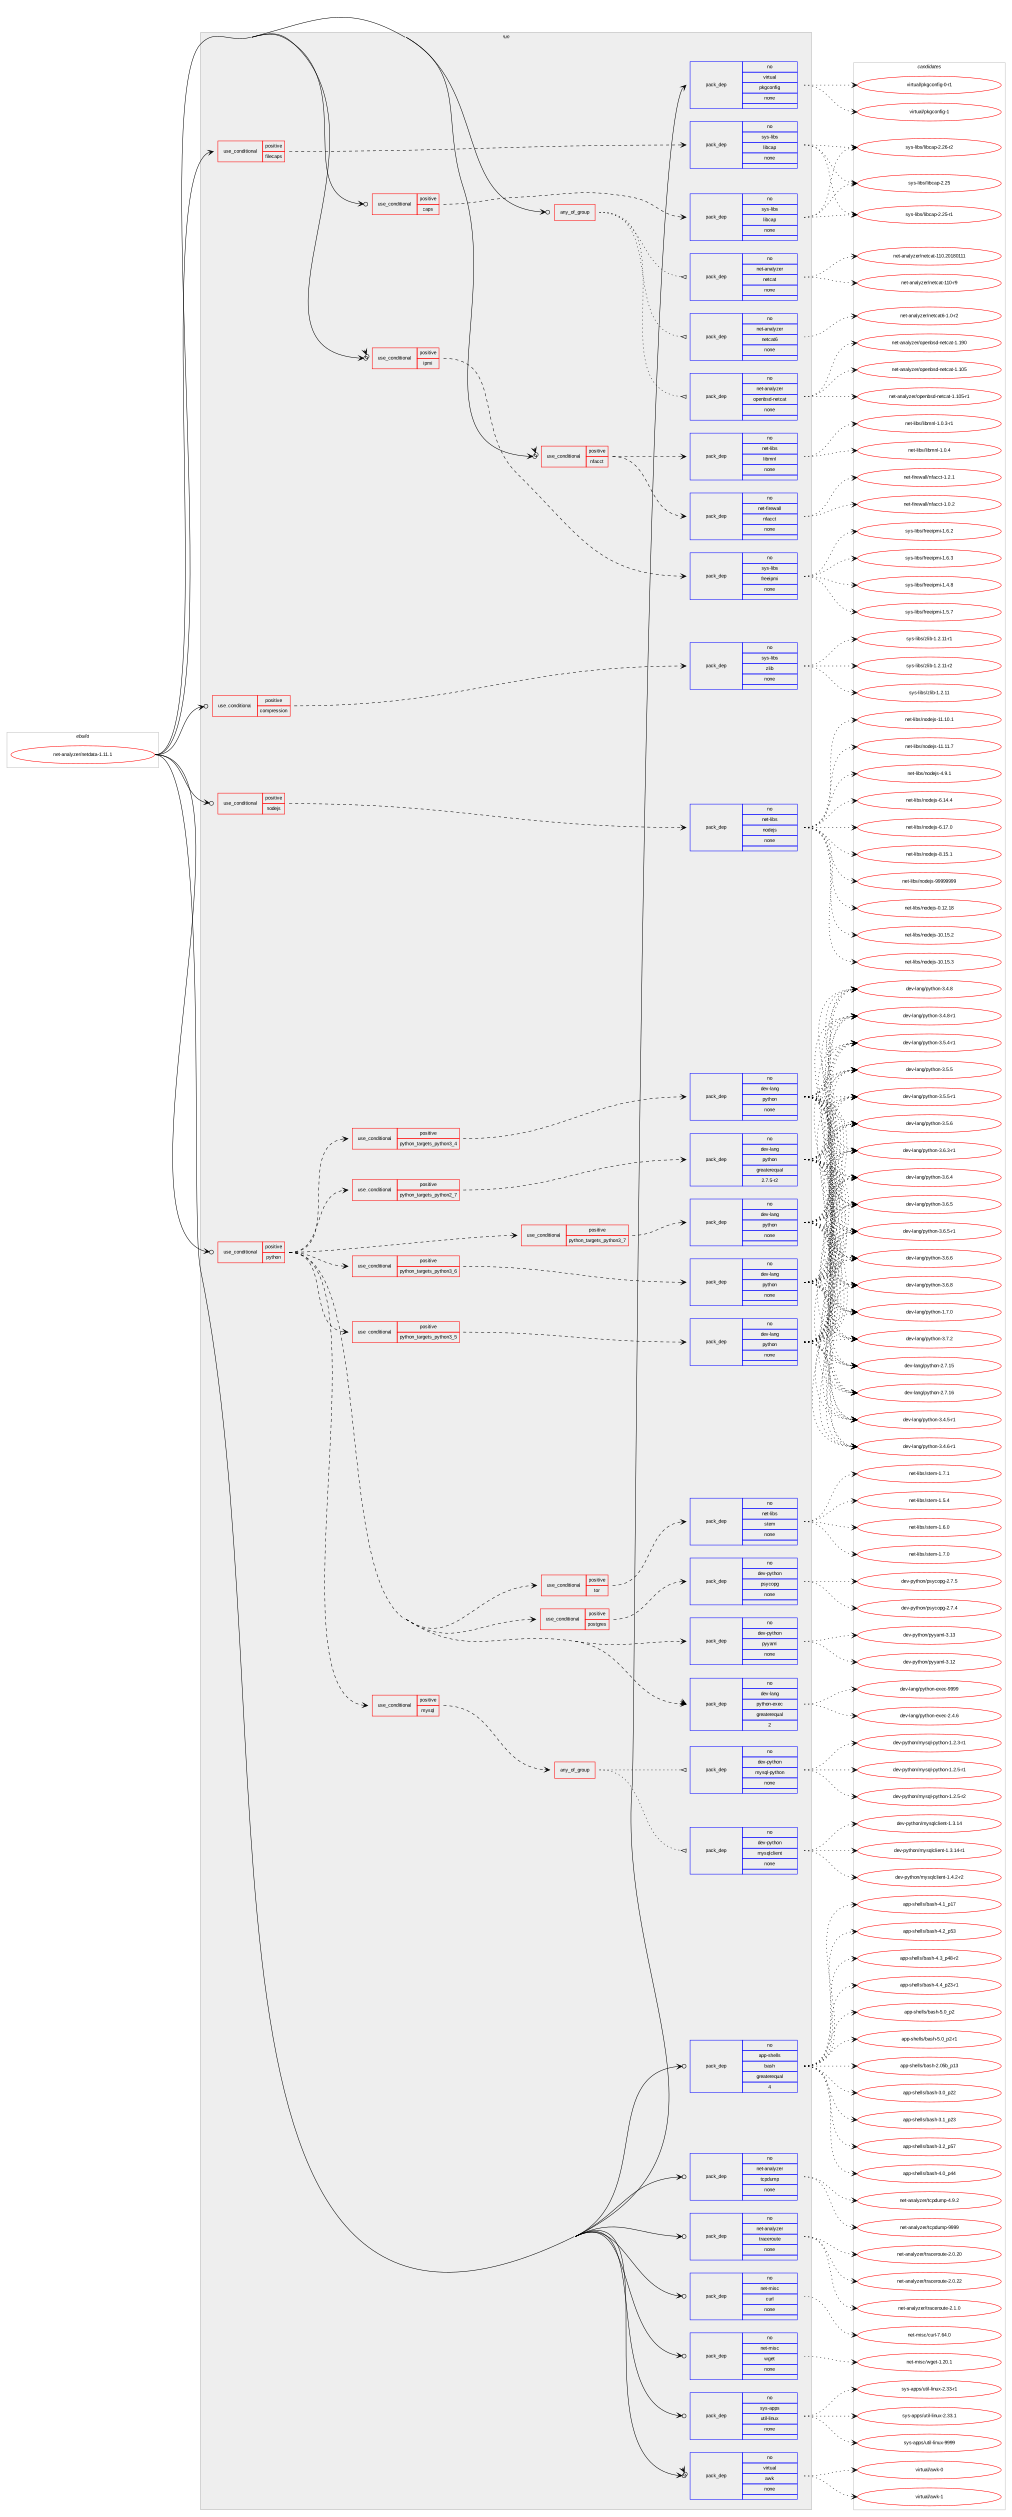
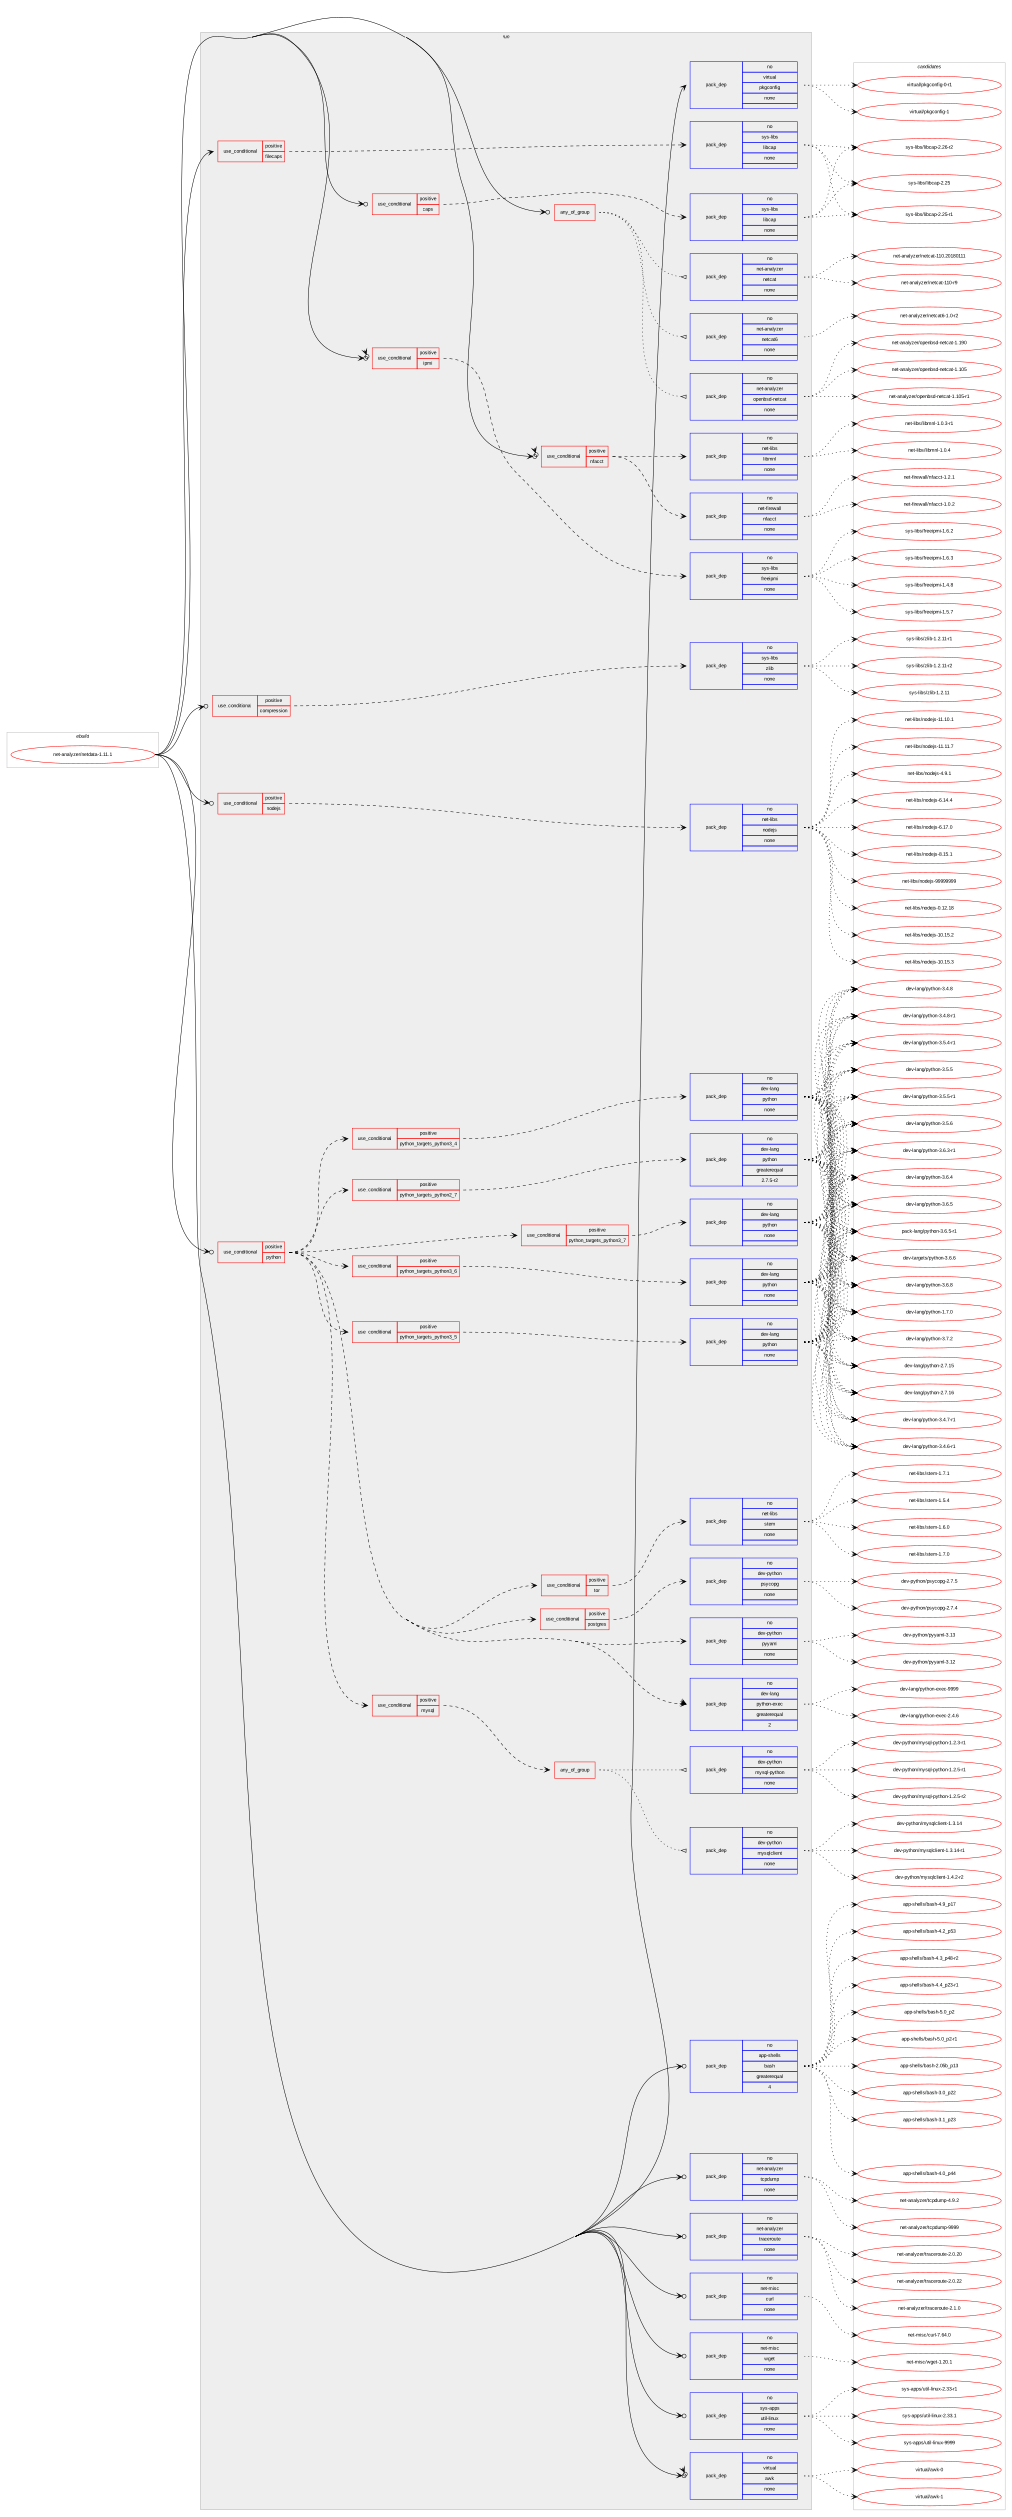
node "dev-lang/python-3.6.5-r1": label "dev-lang/python-3.6.5-r1" -> "pack-lang/python-3.6.5-r1"
node "dev-lang/python-3.6.6": label "dev-lang/python-3.6.6" -> "dev-targets/python-3.6.6"
node "dev-lang/python-3.4.5-r1": label "dev-lang/python-3.4.5-r1" -> "dev-lang/python-3.4.7-r1"
node "app-shells/bash-4.1_p17": label "app-shells/bash-4.1_p17" -> "app-shells/bash-4.9_p17"
node "app-shells/bash-3.2_p57": removed
